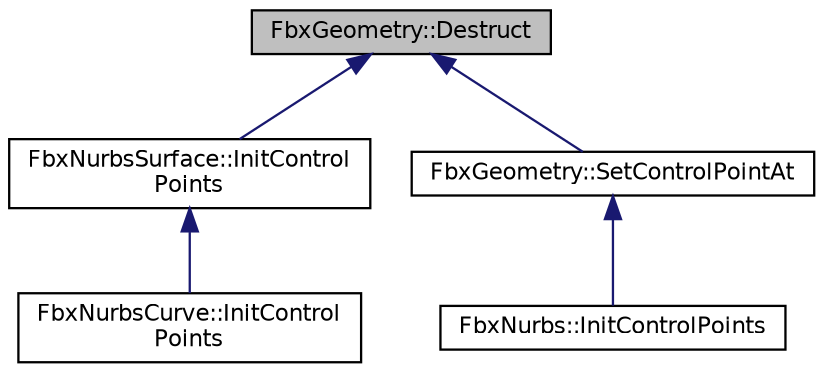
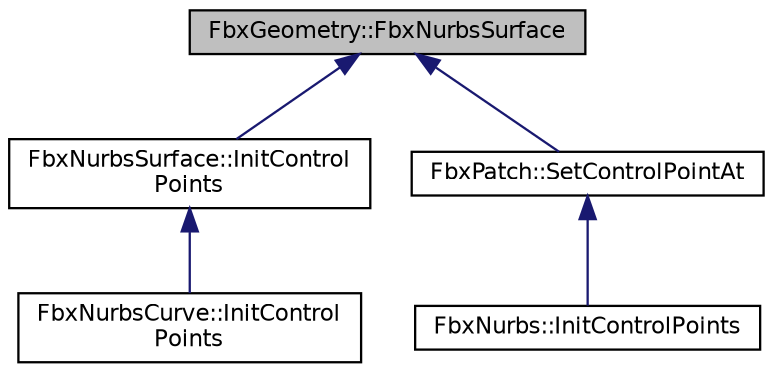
node "FbxGeometry::Destruct": label "FbxGeometry::Destruct" -> "FbxGeometry::FbxNurbsSurface"
node "FbxGeometry::SetControlPointAt": label "FbxGeometry::SetControlPointAt" -> "FbxPatch::SetControlPointAt"
